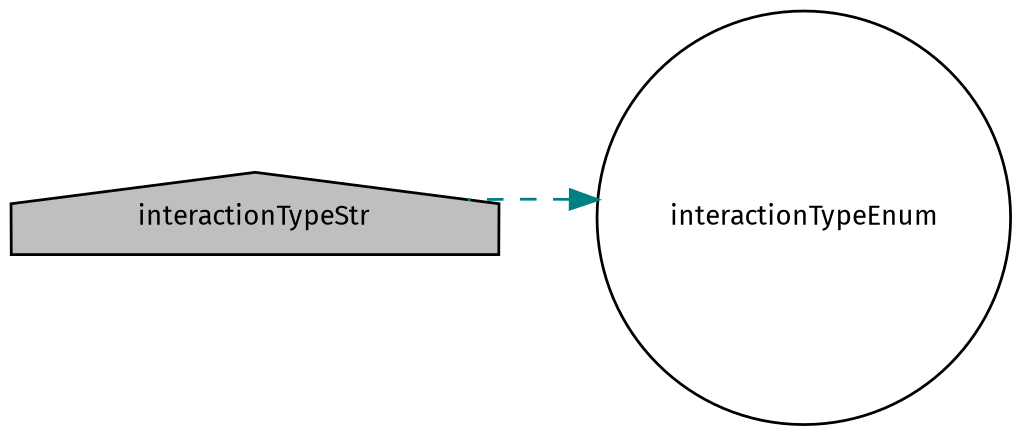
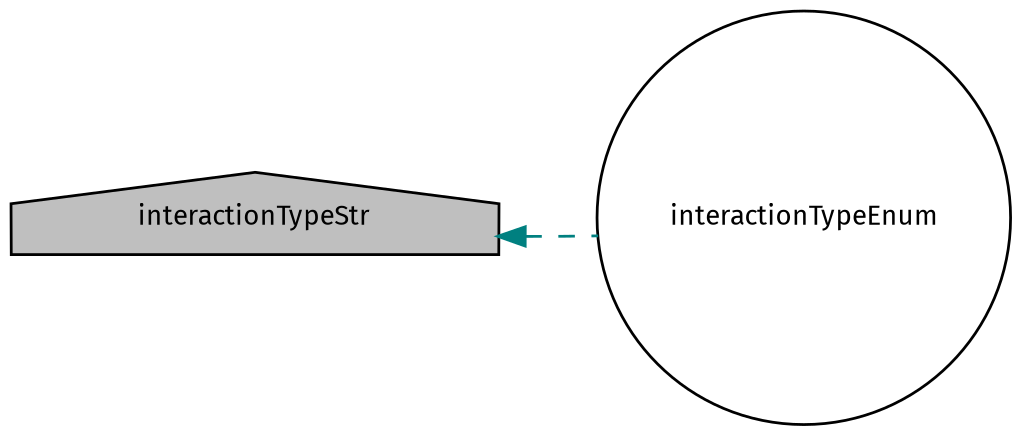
edge "interactionTypeStr" -> "interactionTypeEnum": reversed
